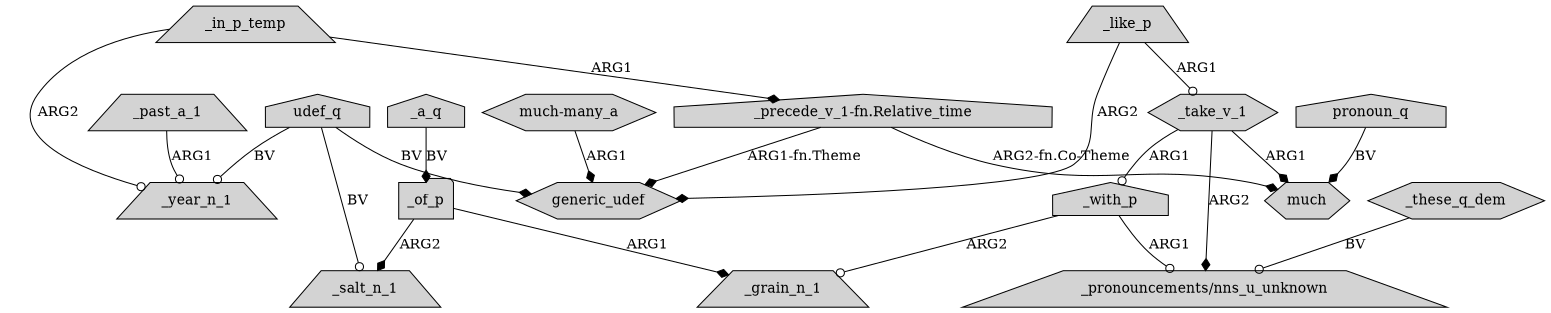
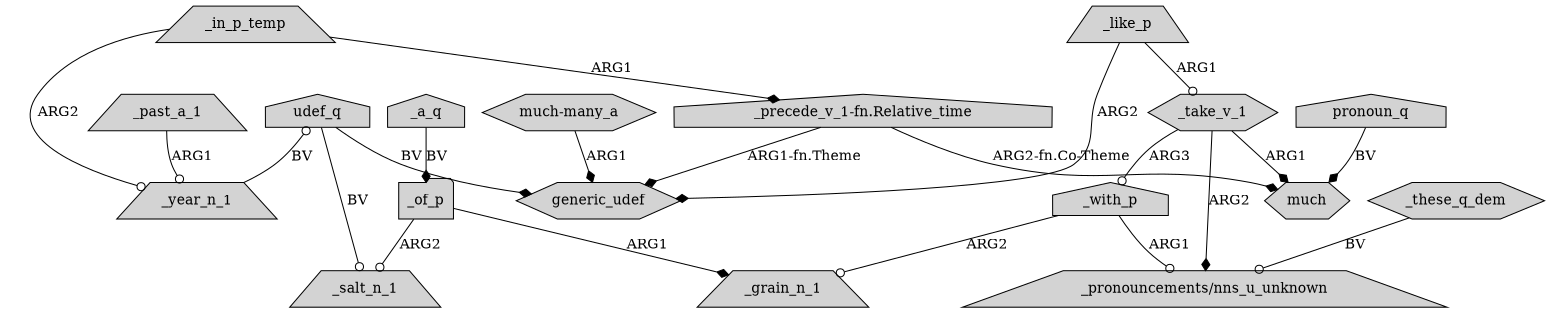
edge "udef_q" -> "_year_n_1": reversed
edge "_take_v_1" -> "_with_p": label "ARG1" -> "ARG3"
edge "_of_p" -> "_salt_n_1": arrowhead diamond -> odot
